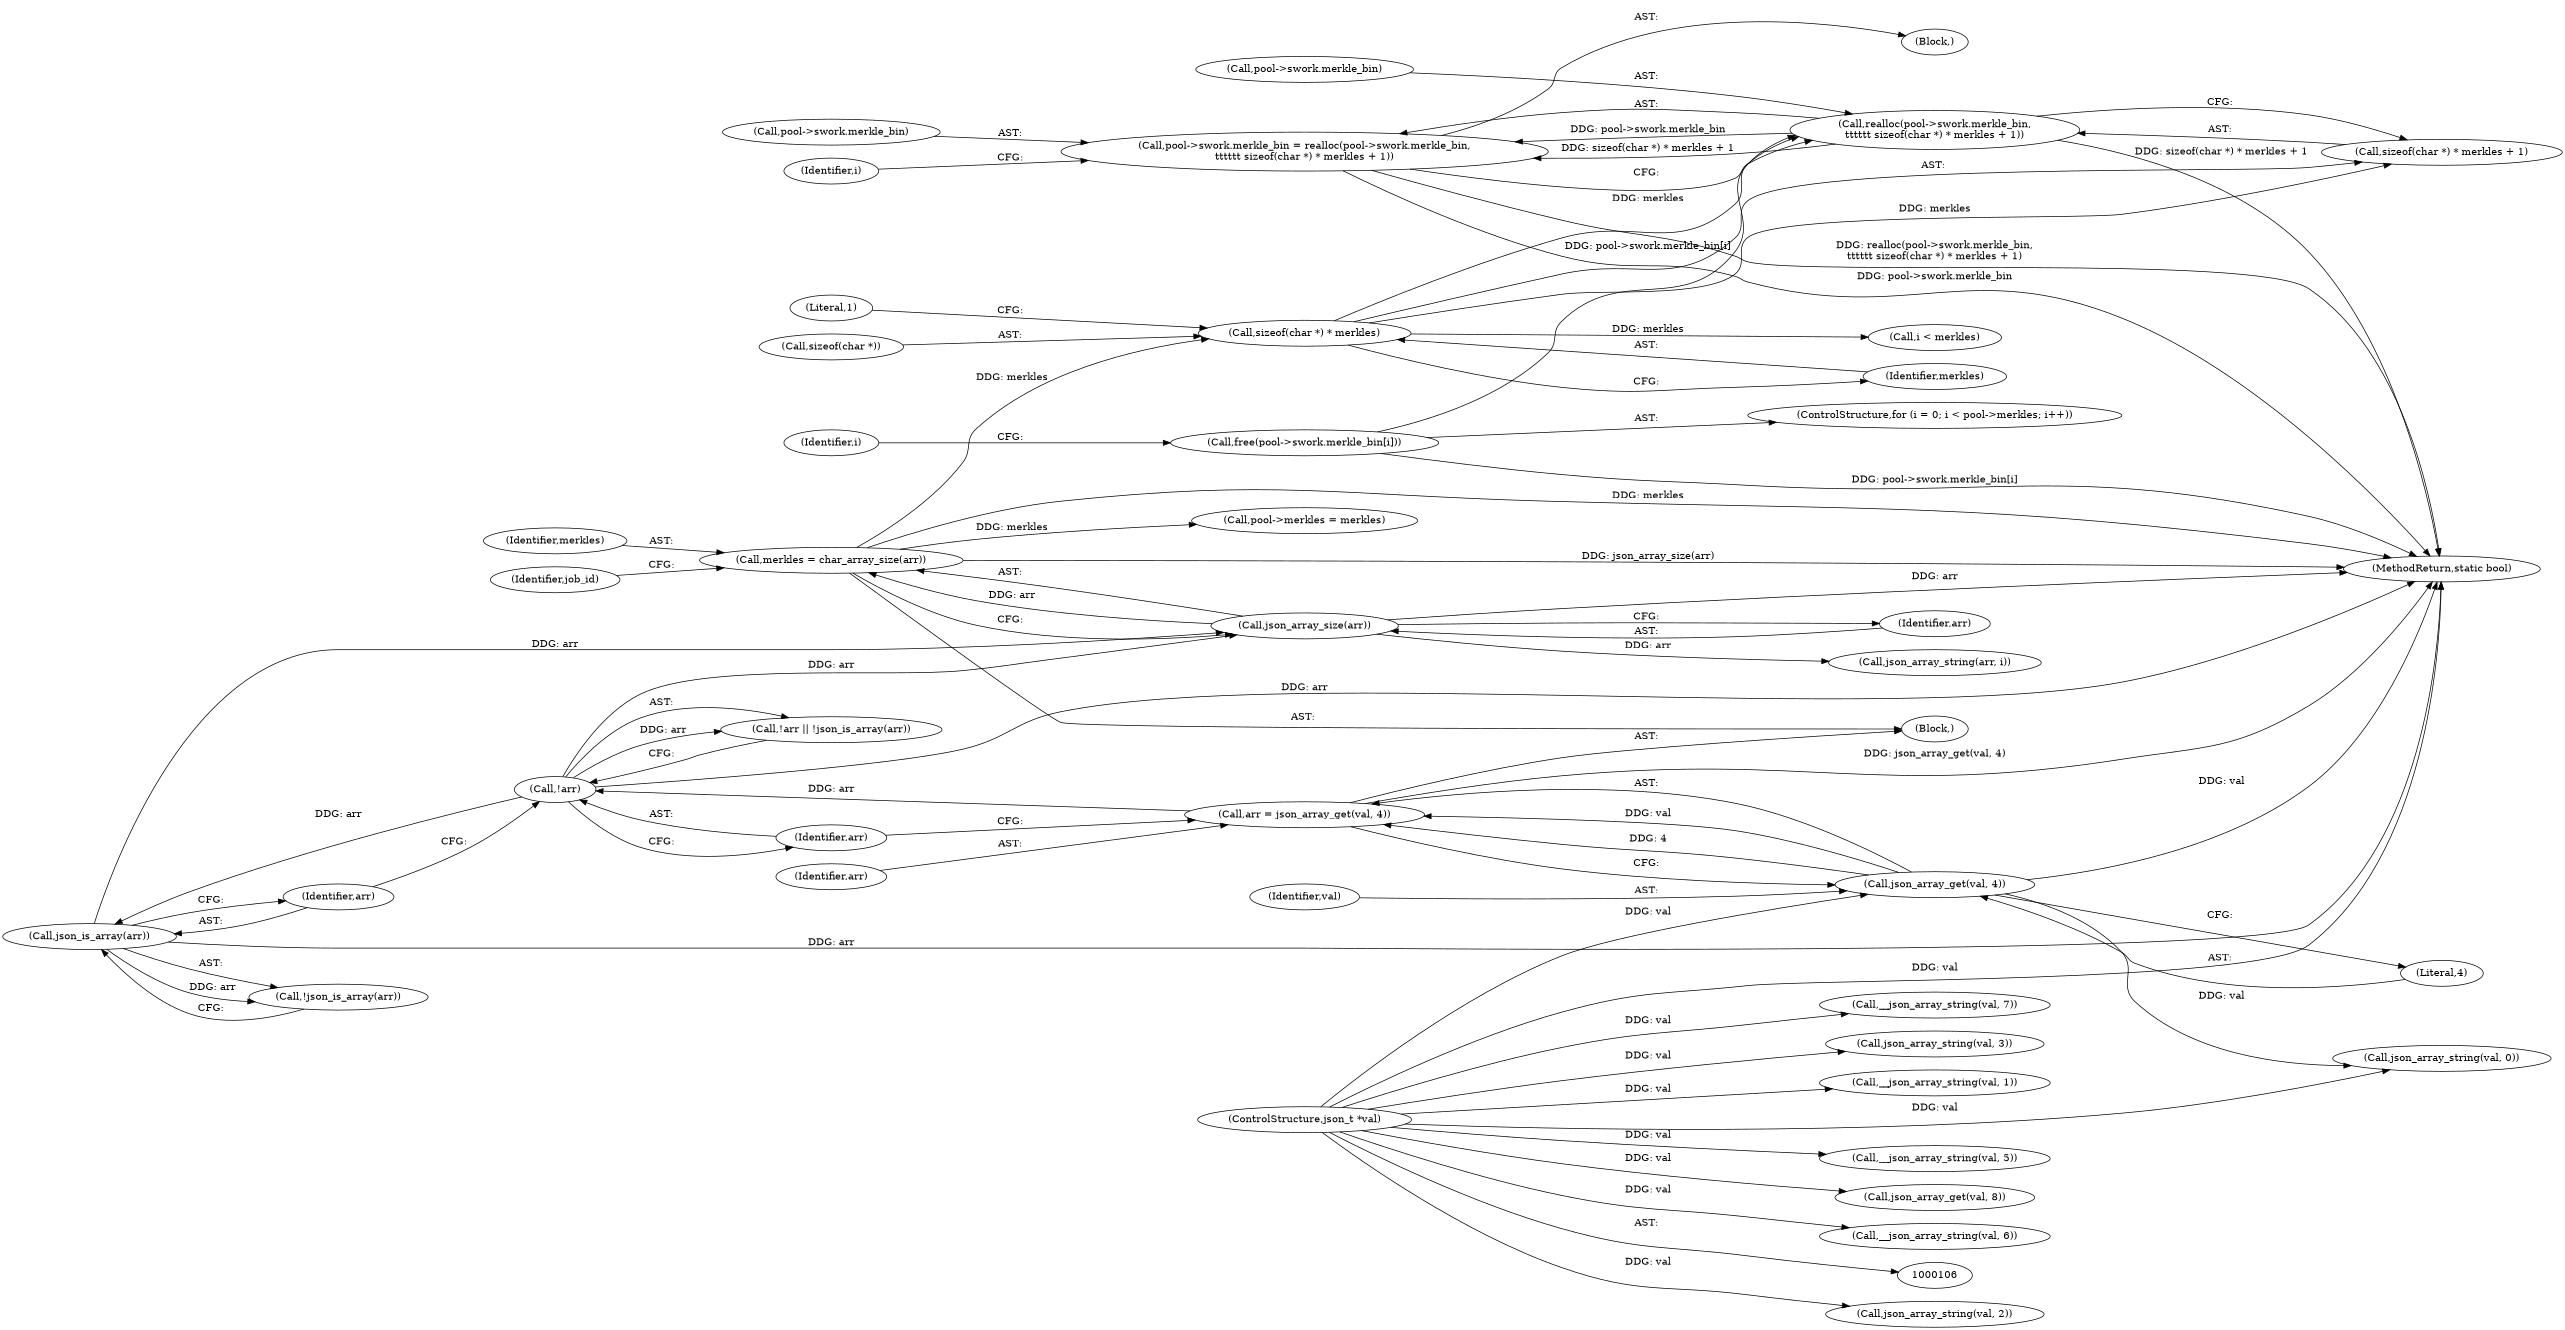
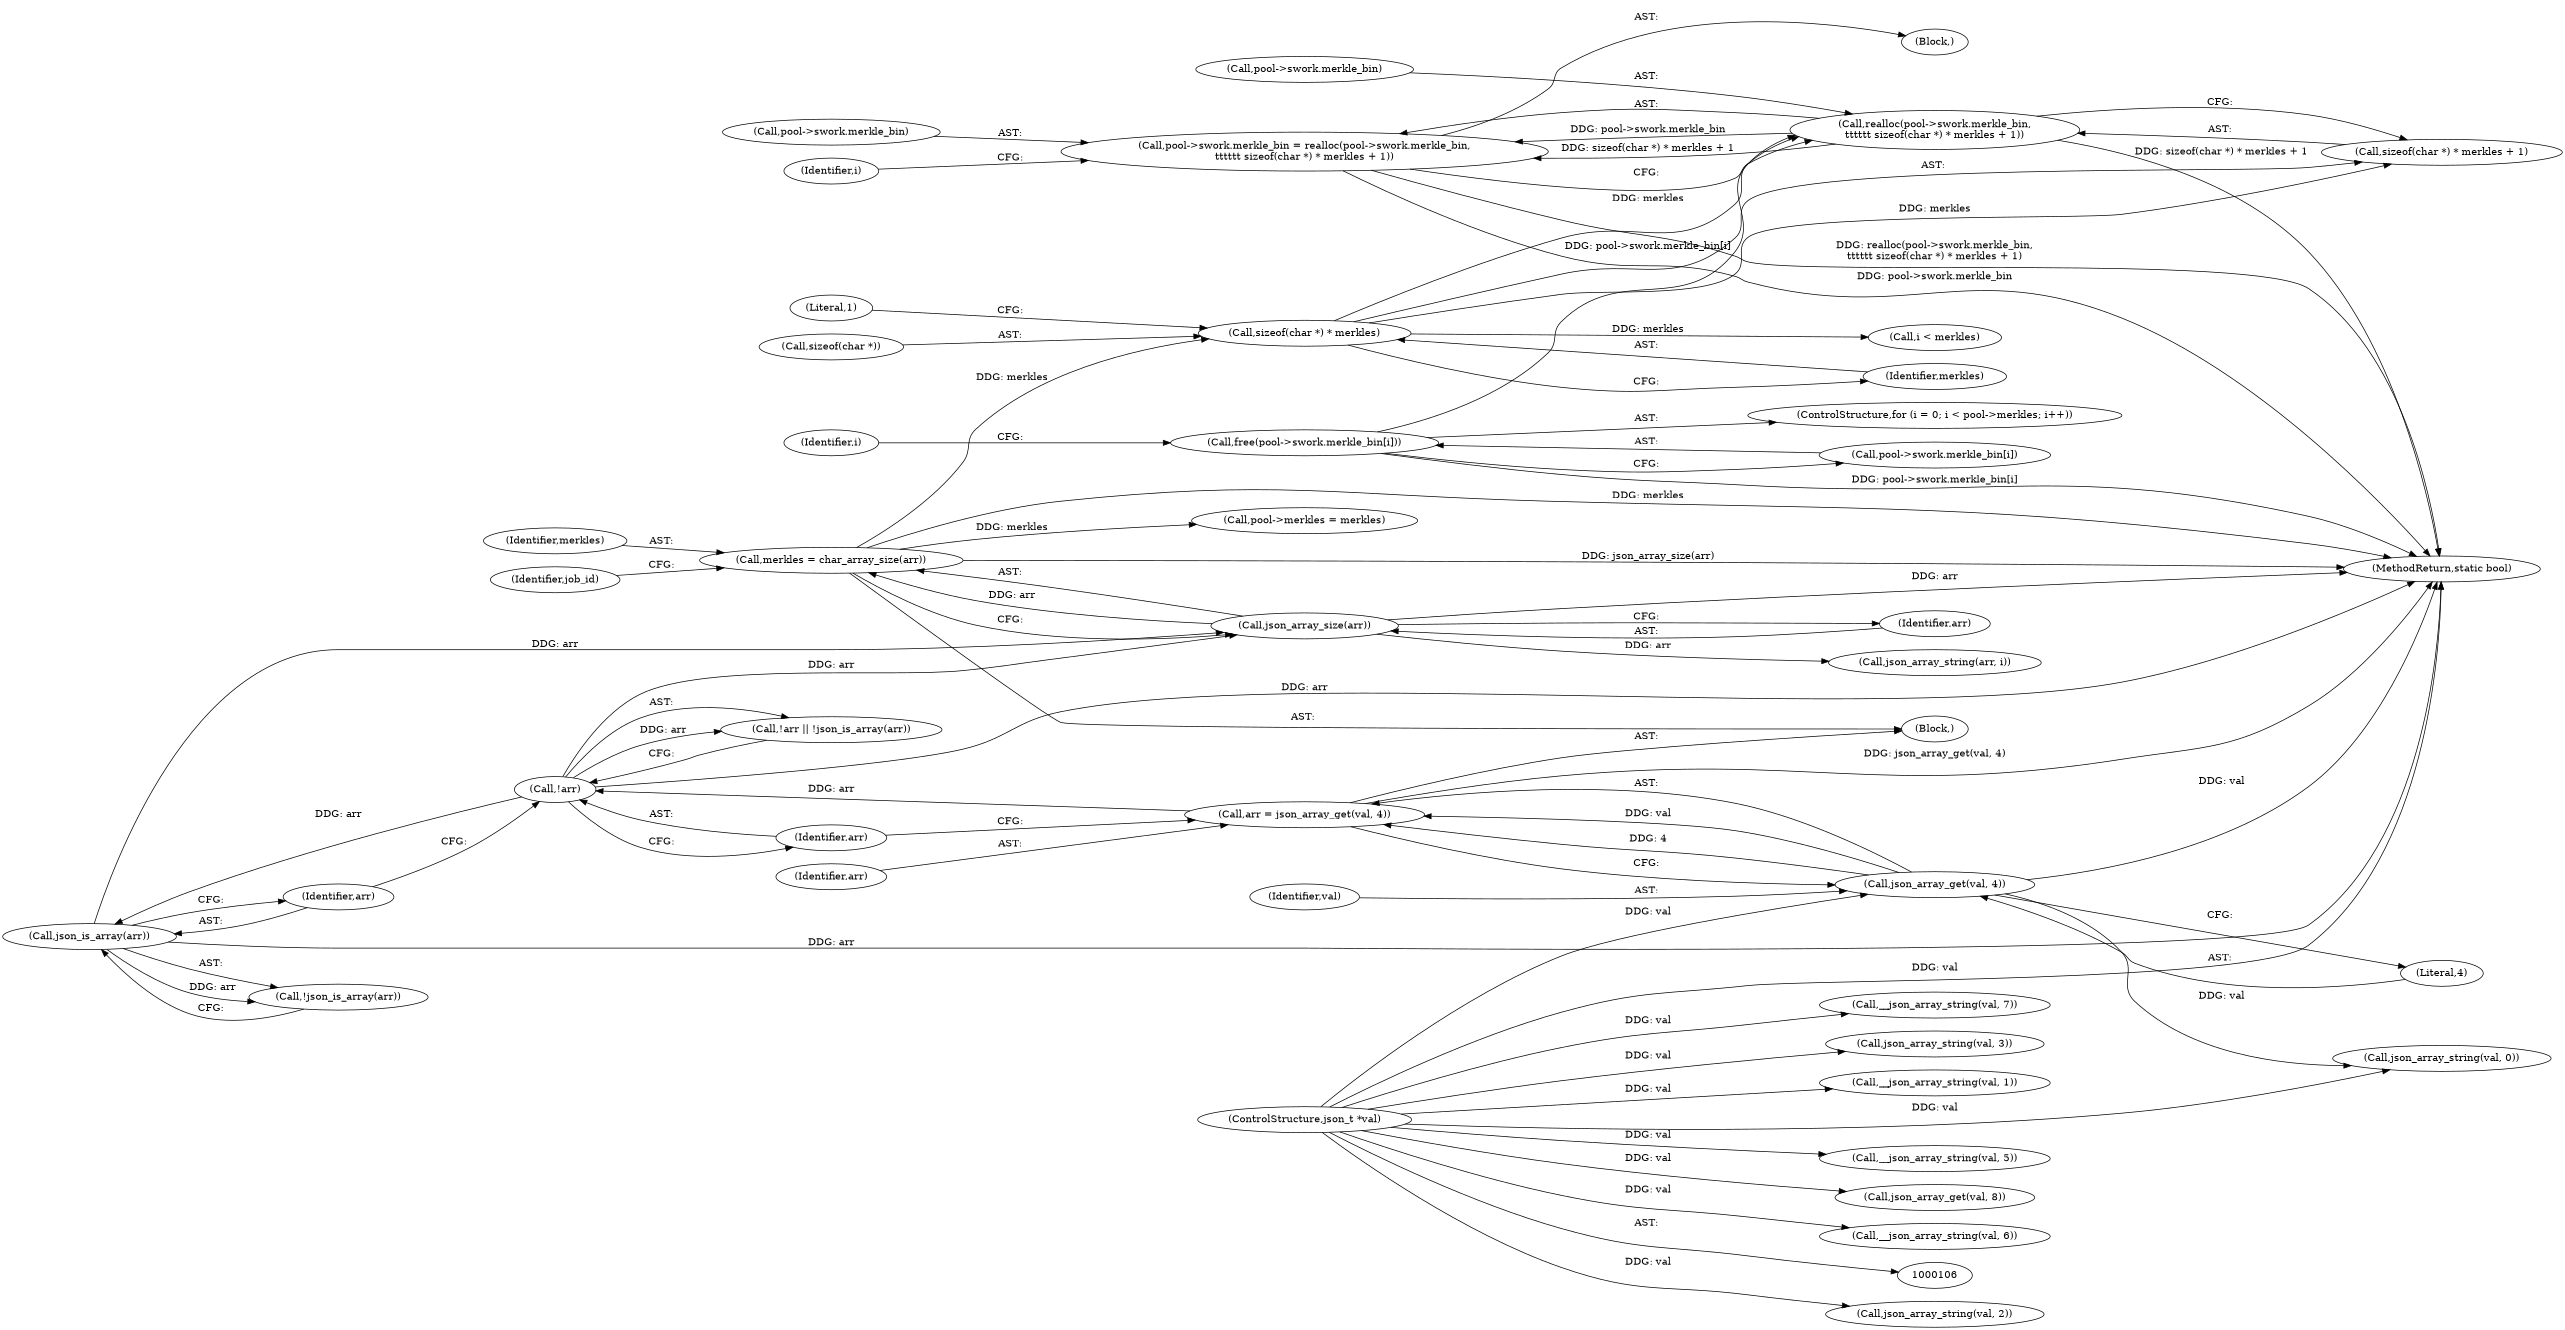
node "(Call,pool->swork.merkle_bin[i])": added
